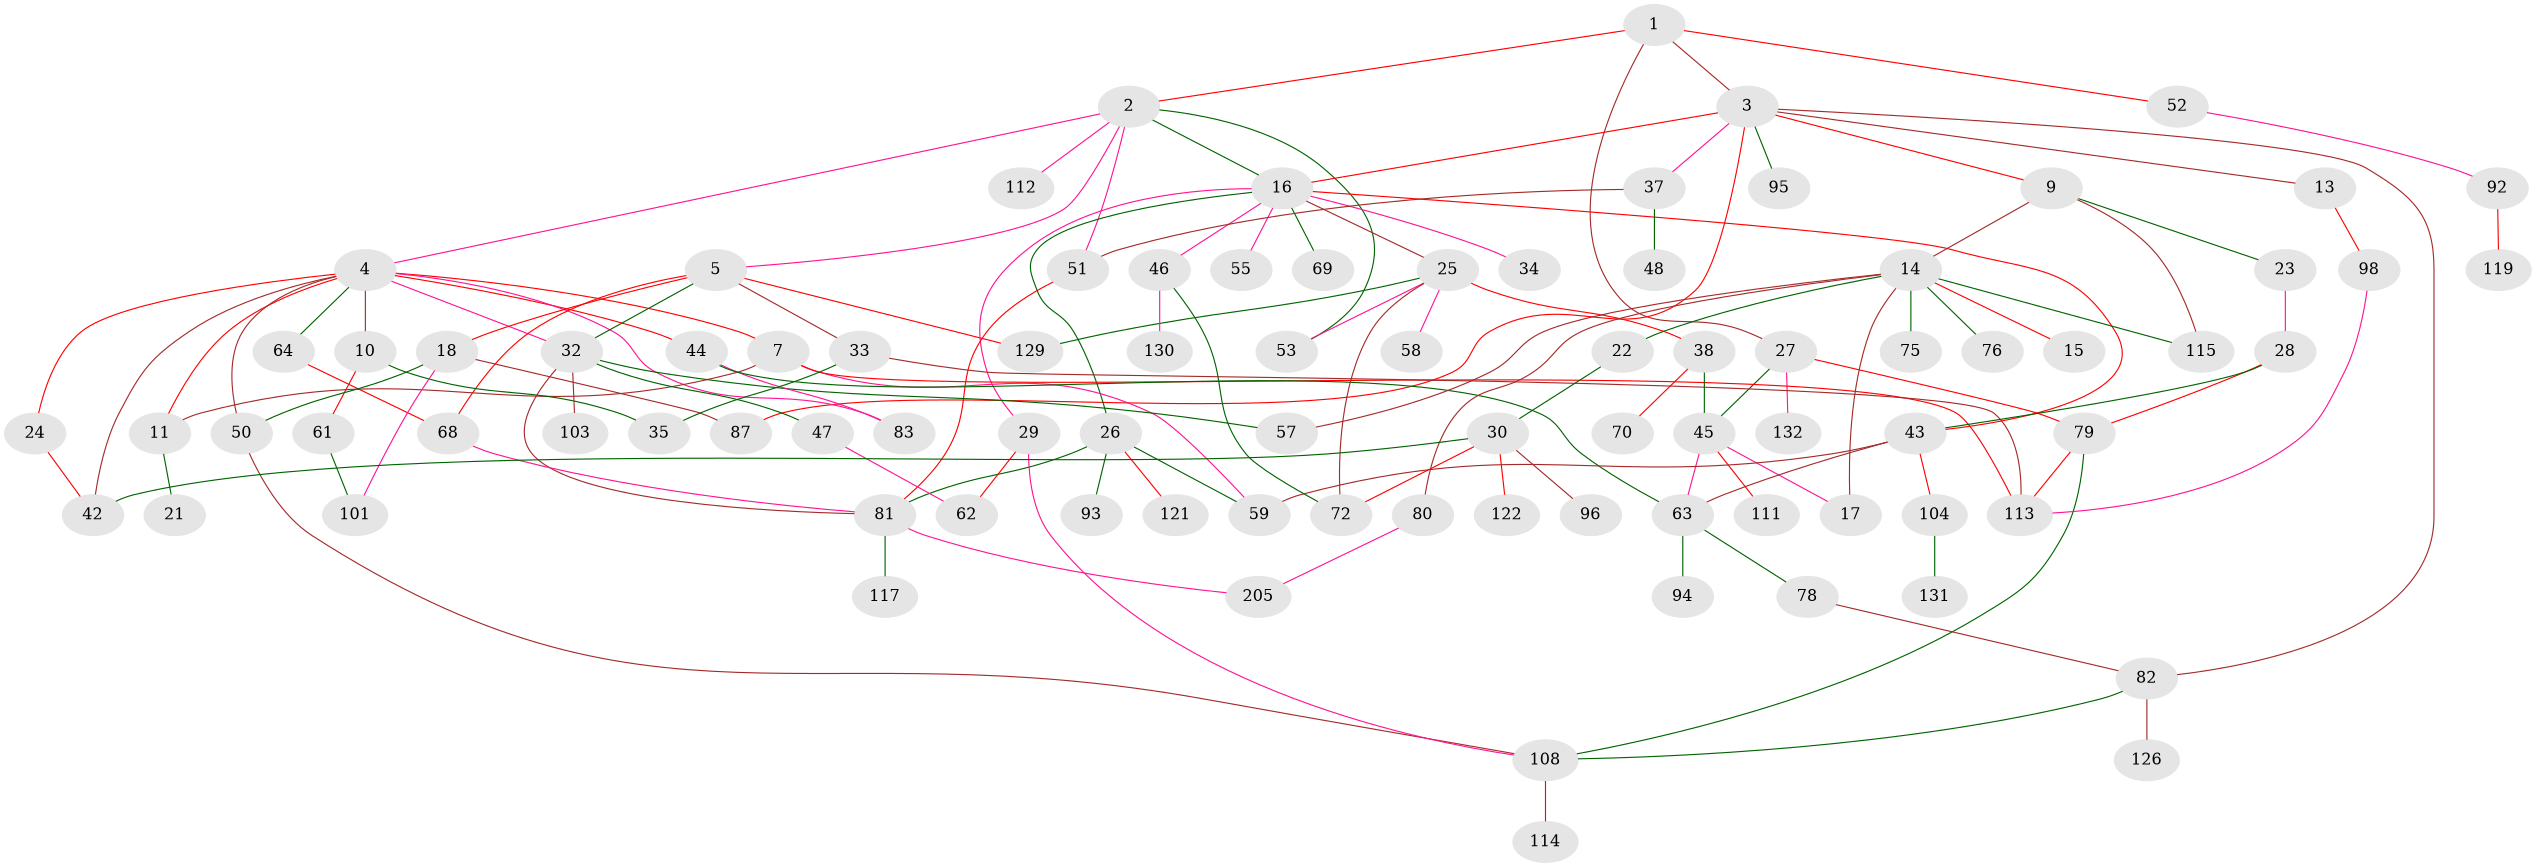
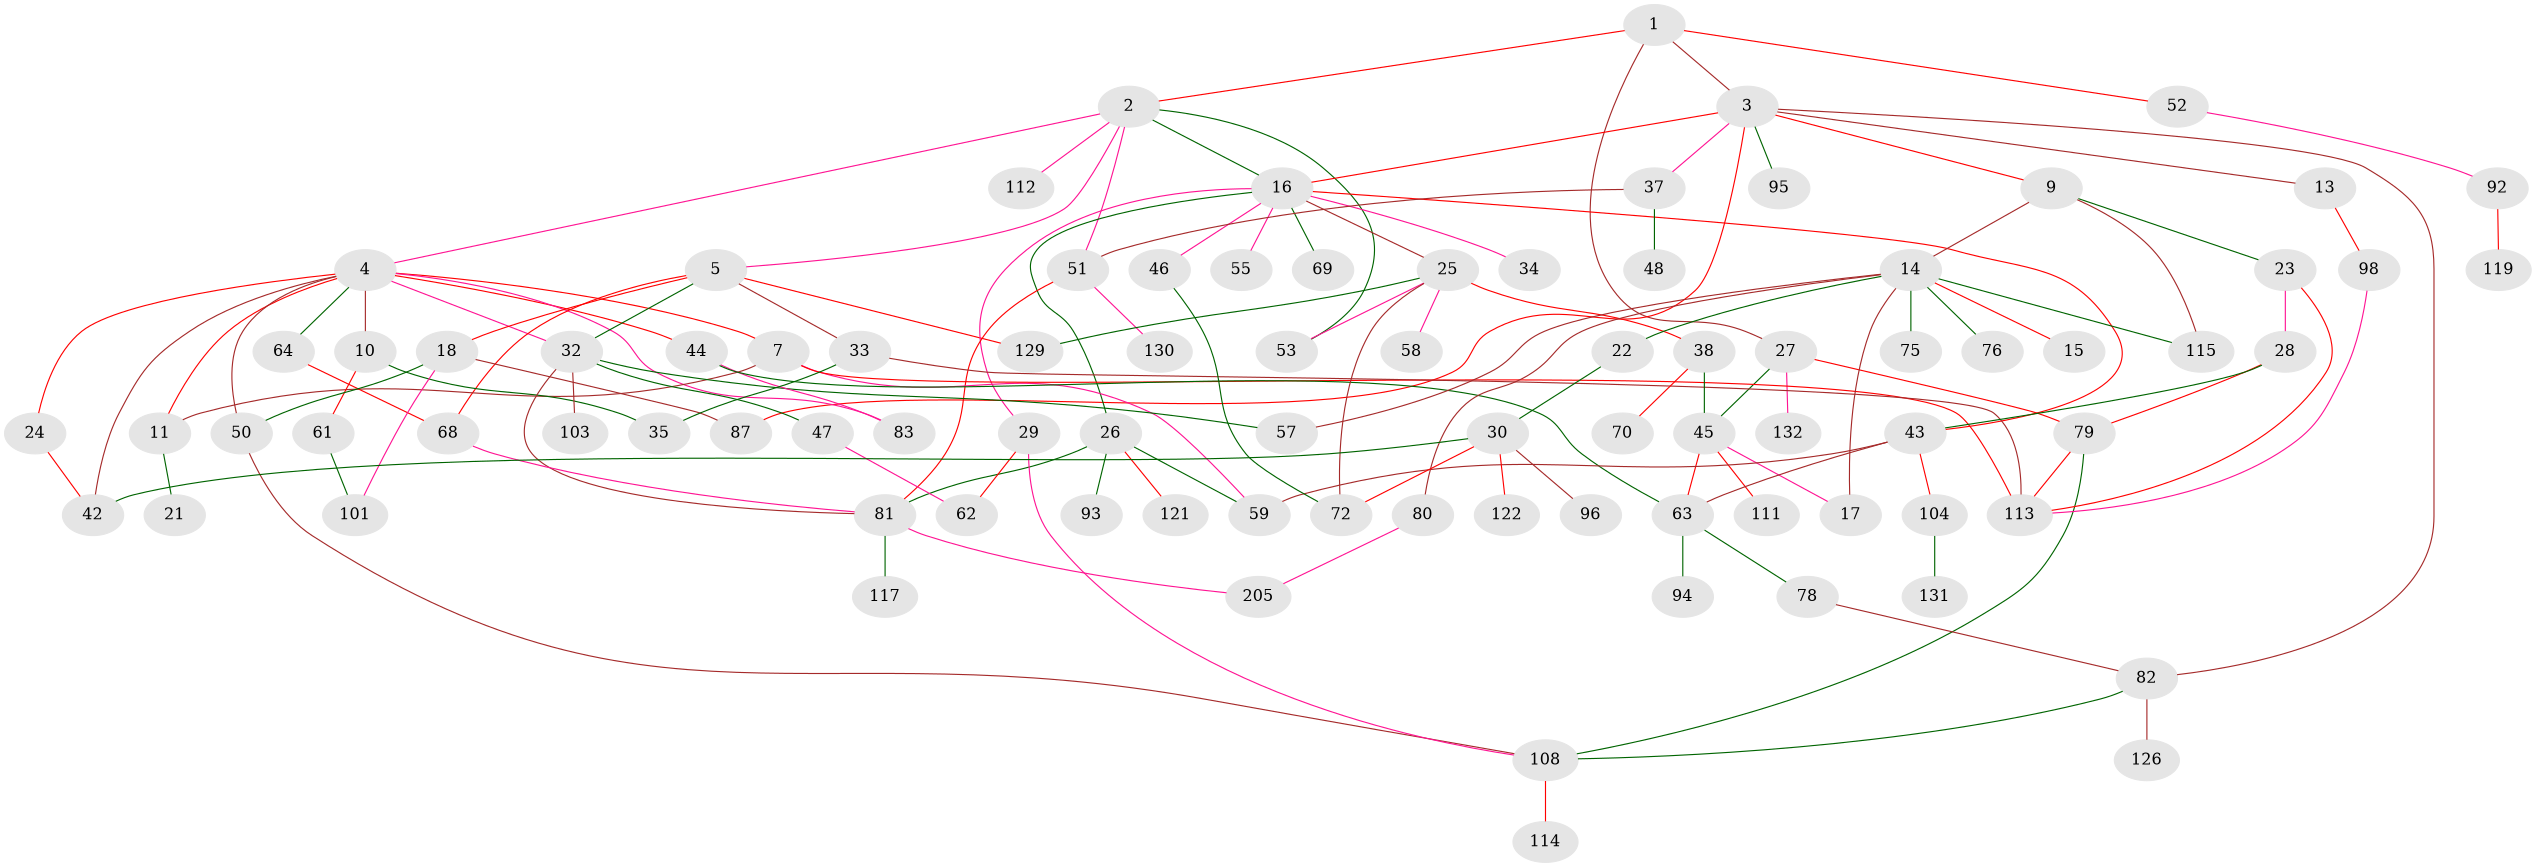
edge "46" -- "130": now "51" -- "130"
edge "23" -- "113": added
edge "45" -- "63": color deeppink -> red
